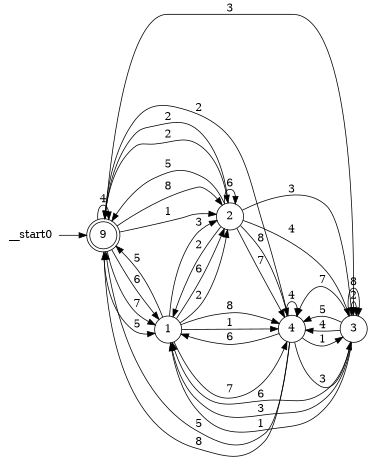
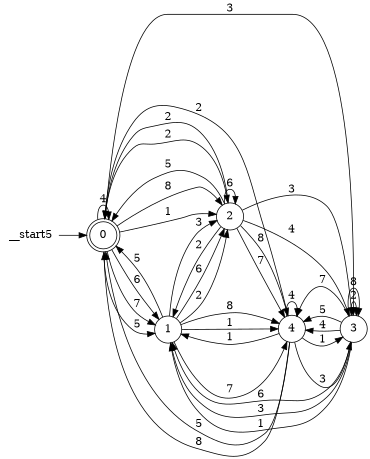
node "__start0": label "__start0" -> "__start5"
node "9": label "9" -> "0"
edge "4" -> "1": label "6" -> "1"
